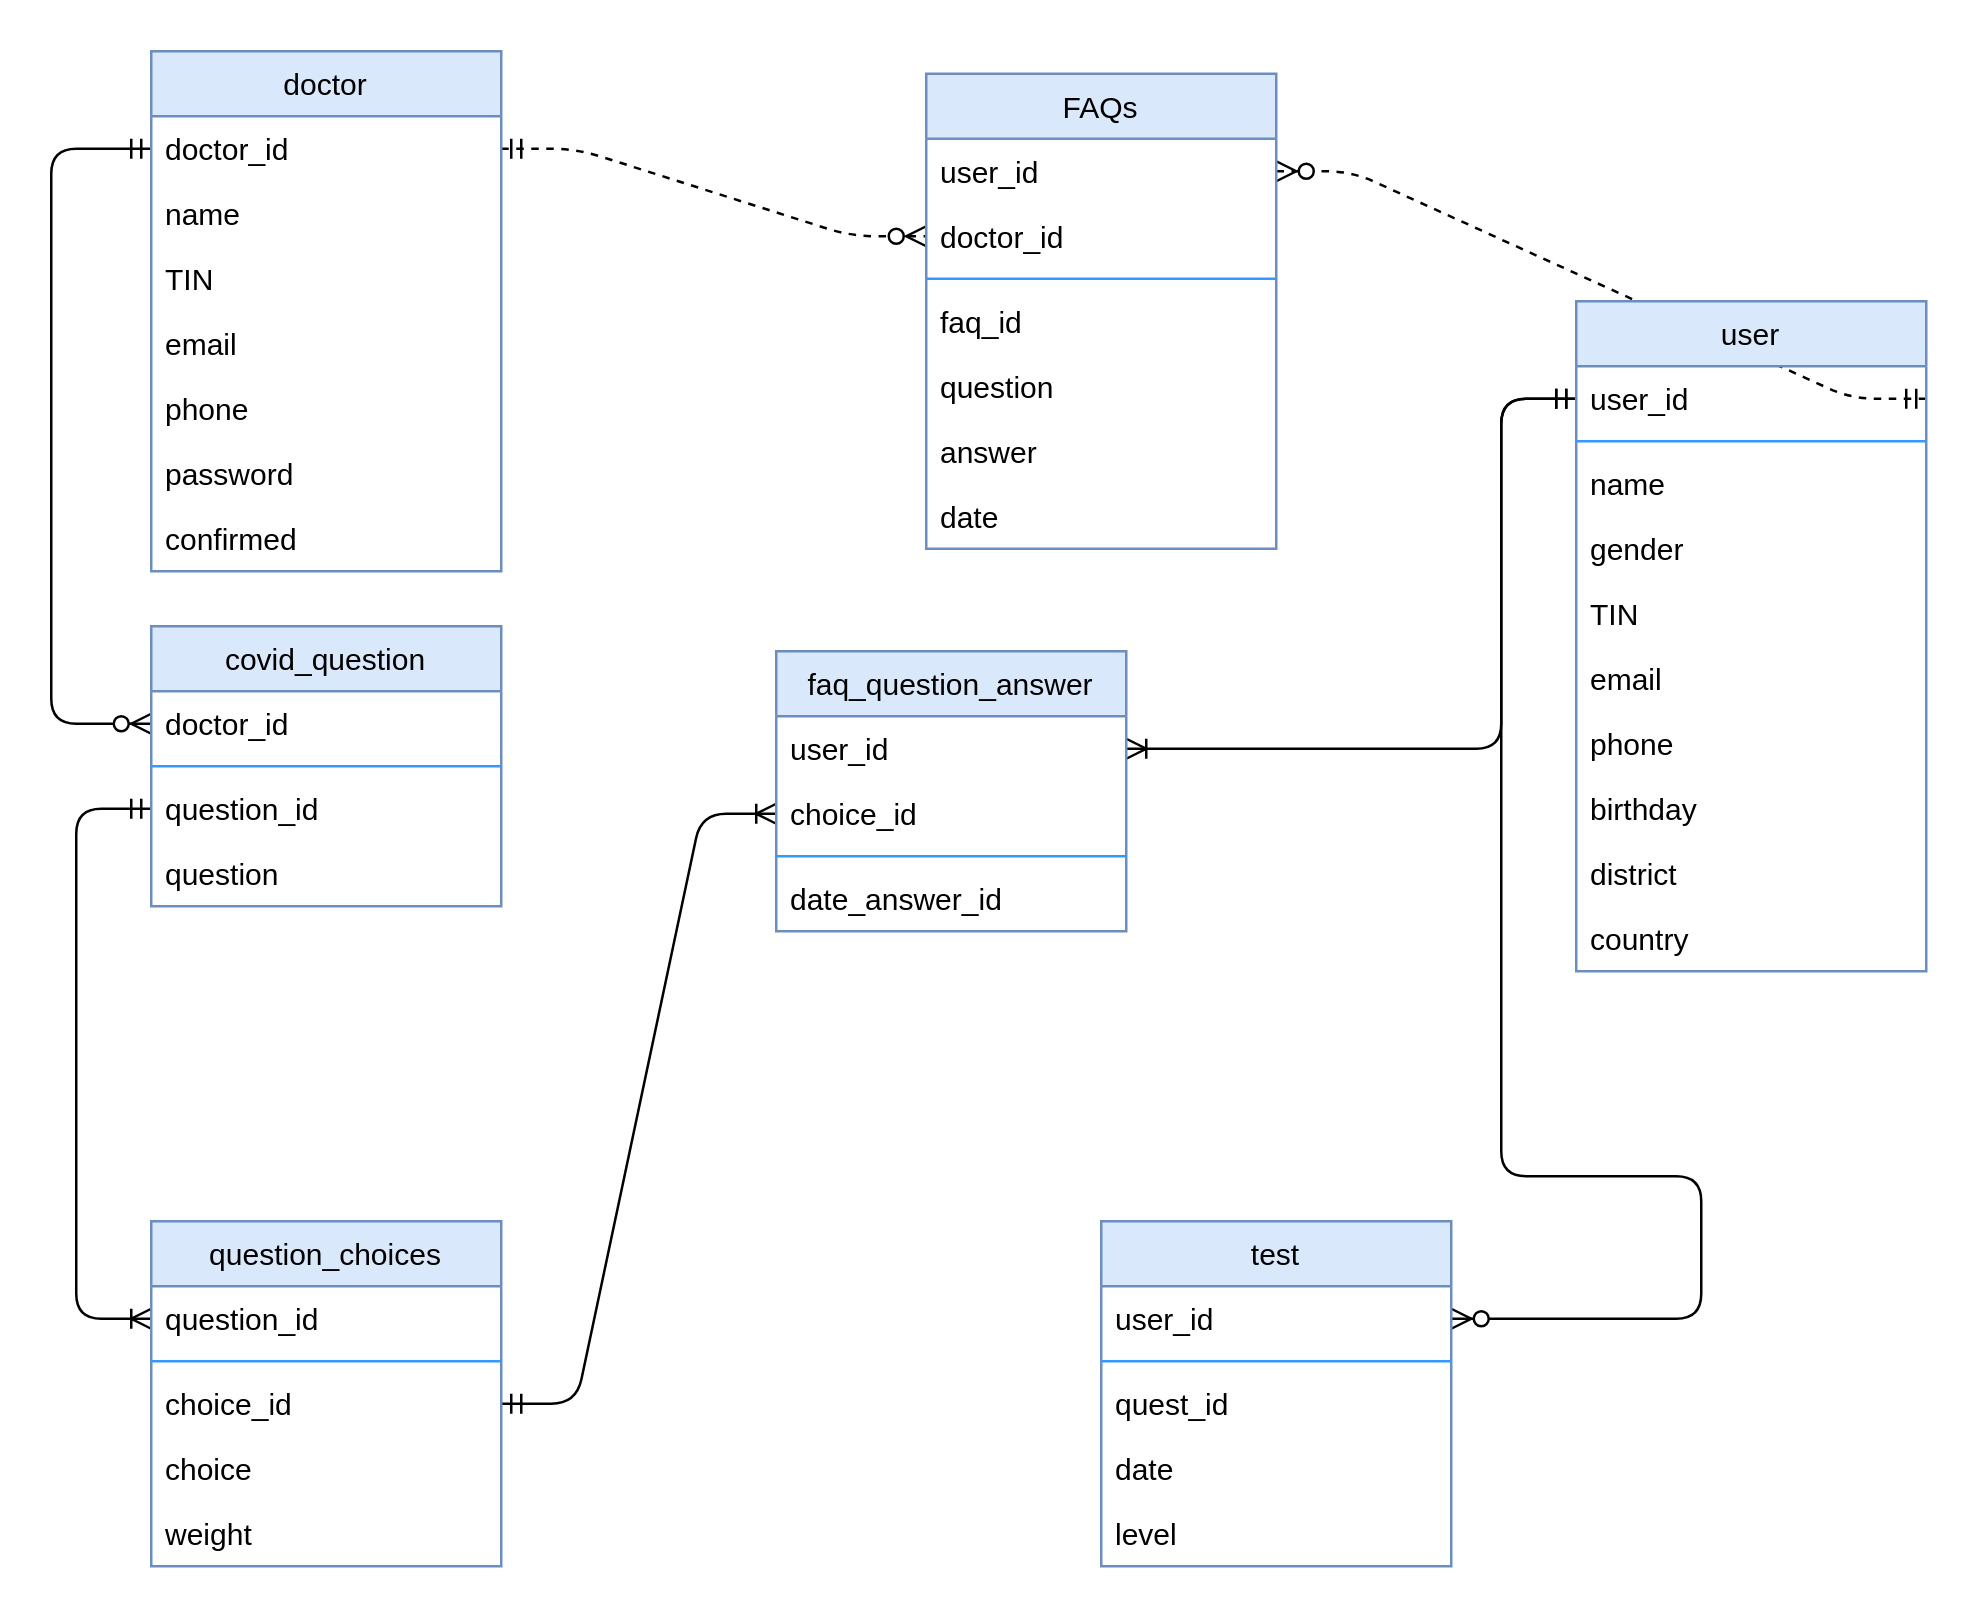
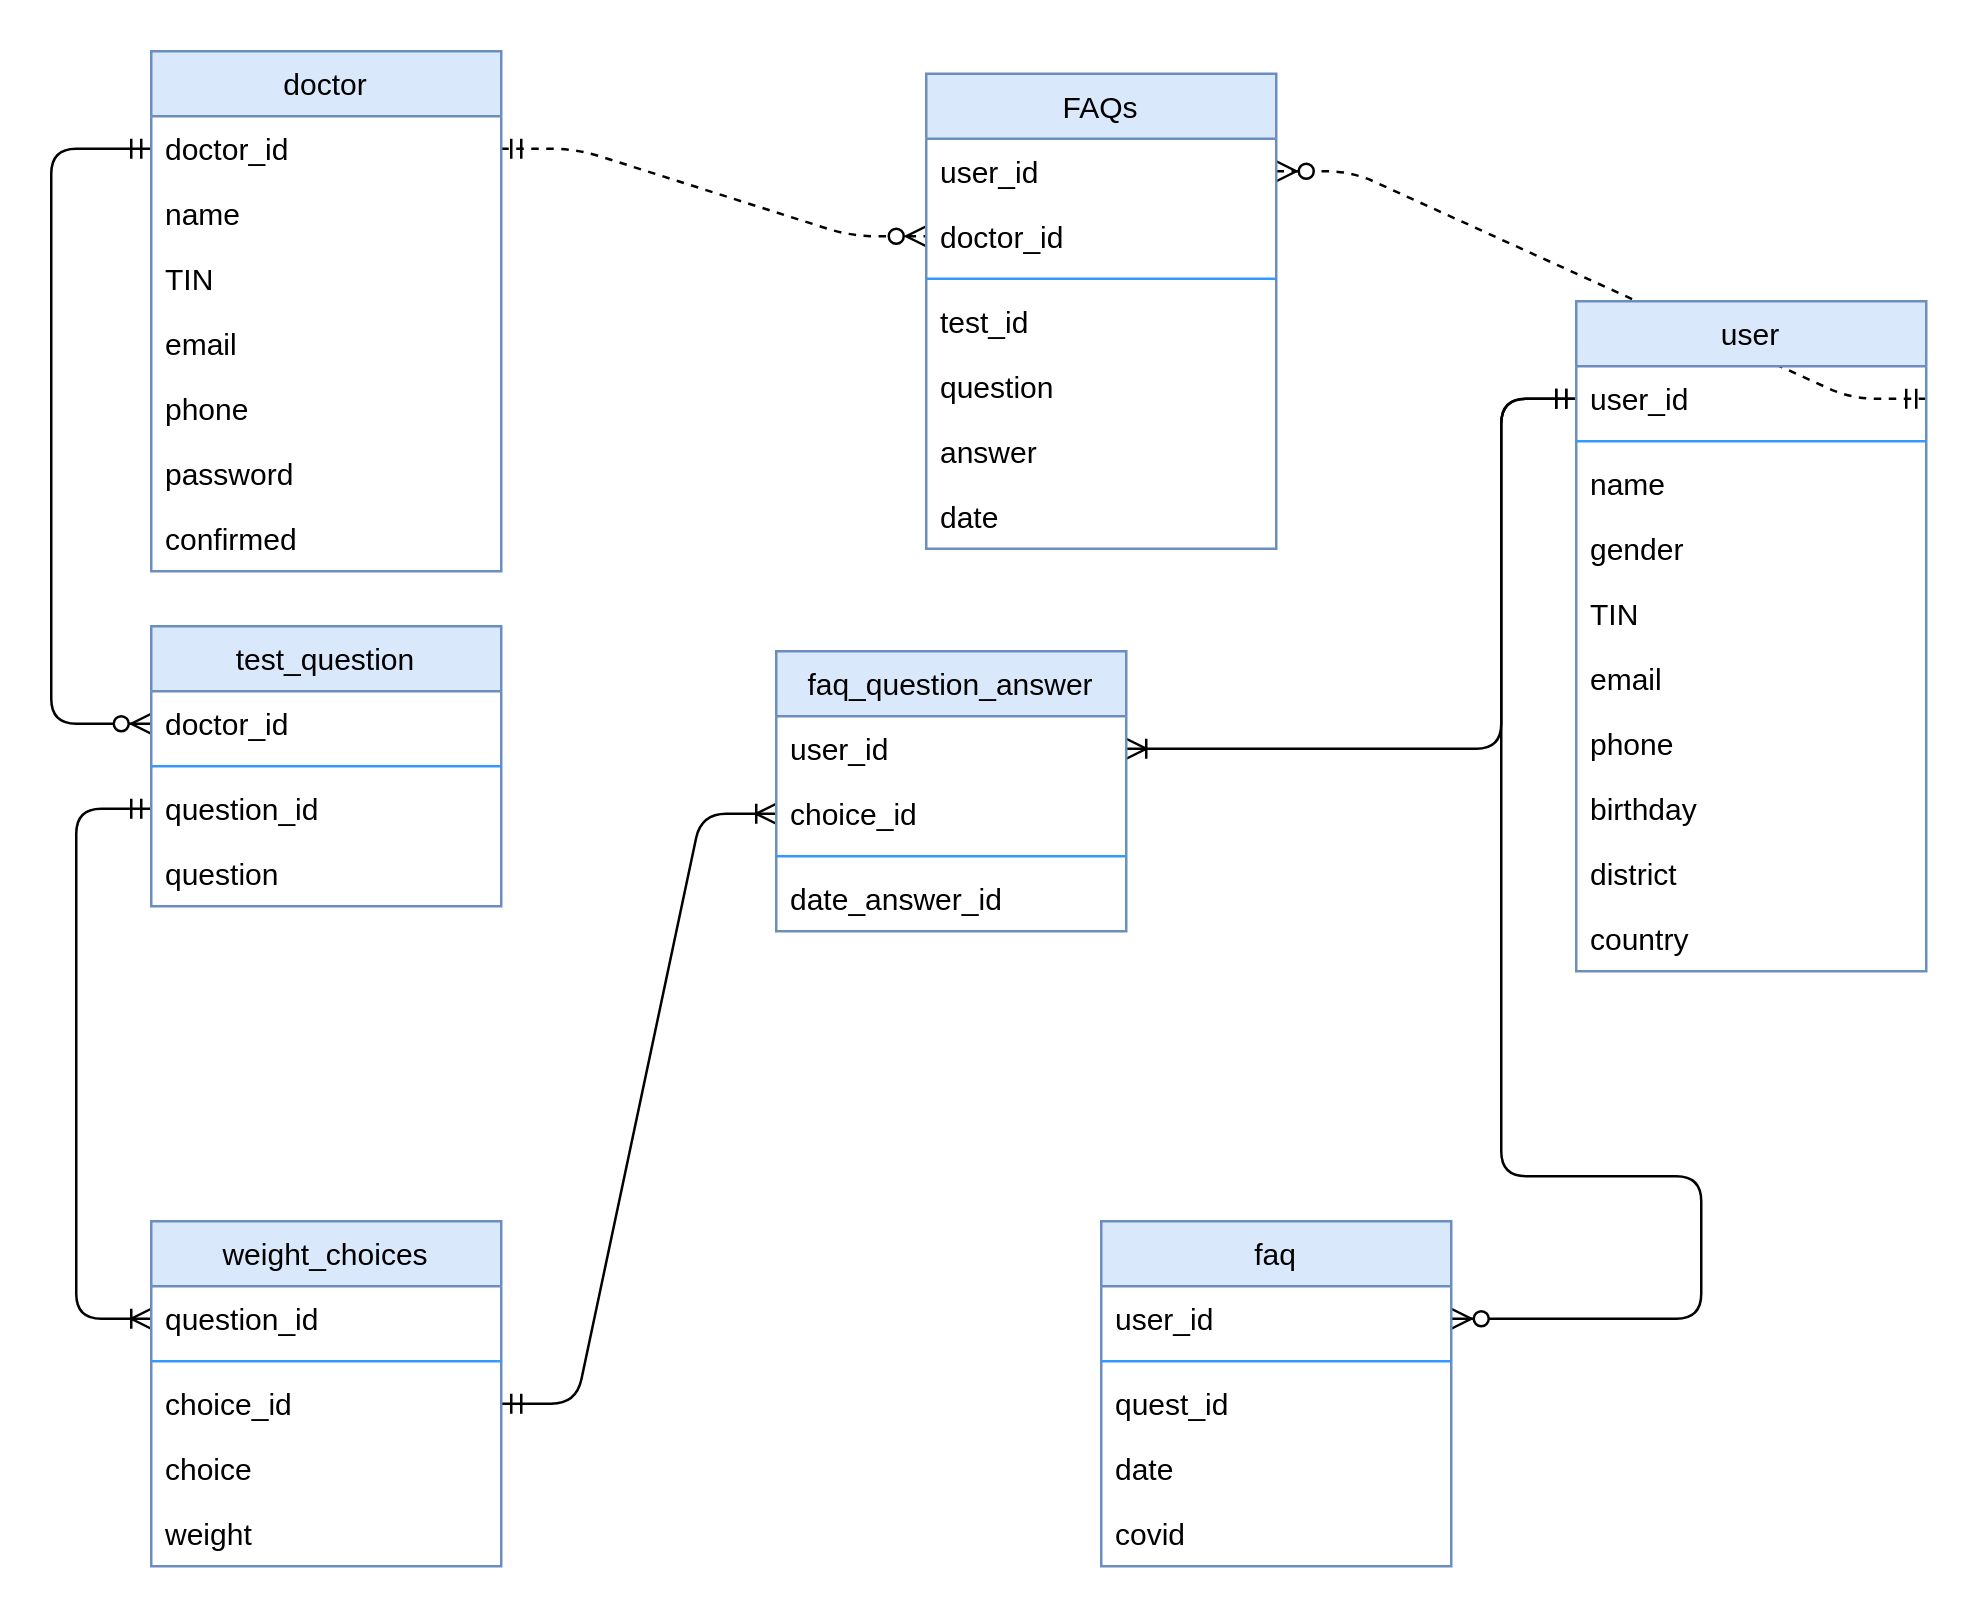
node "faq_id": label "faq_id" -> "test_id"
node "covid_question": label "covid_question" -> "test_question"
node "question_choices": label "question_choices" -> "weight_choices"
node "test": label "test" -> "faq"
node "level": label "level" -> "covid"
